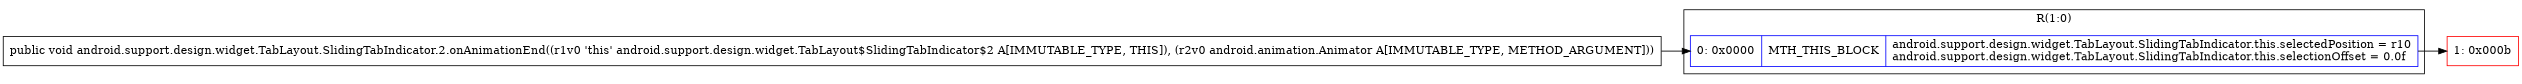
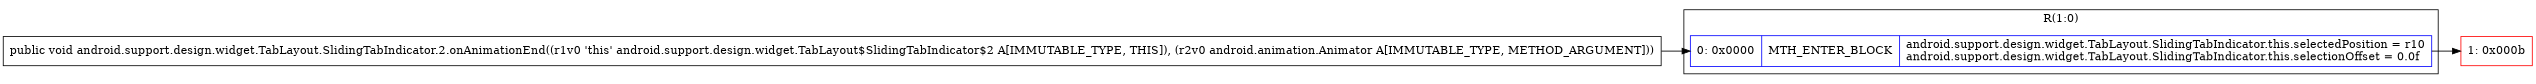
node "0: 0x0000": text "MTH_THIS_BLOCK" -> "MTH_ENTER_BLOCK"
